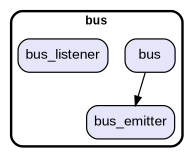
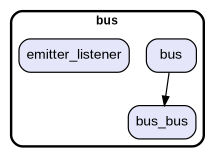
node "bus_listener": label "bus_listener" -> "emitter_listener"
node "bus_emitter": label "bus_emitter" -> "bus_bus"
